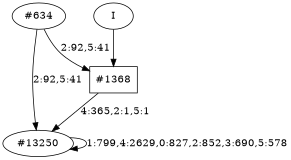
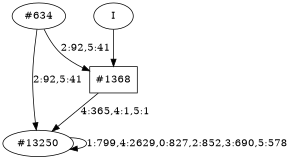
edge "#1368" -> "#13250": label "4:365,2:1,5:1" -> "4:365,4:1,5:1"
